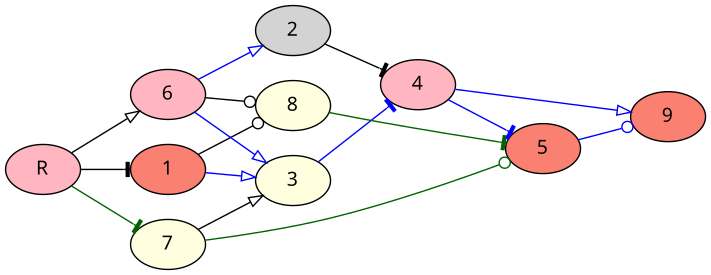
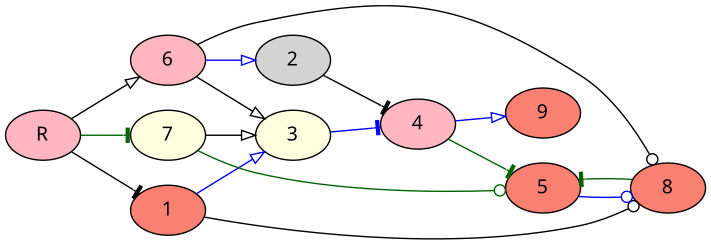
node "8": fillcolor lightyellow -> salmon
edge "4" -> "5": color blue -> darkgreen
edge "6" -> "3": color blue -> black
edge "5" -> "9": now "5" -> "8"
